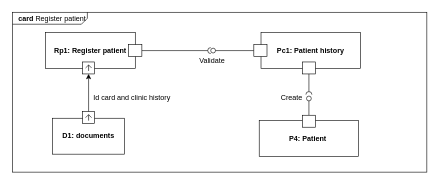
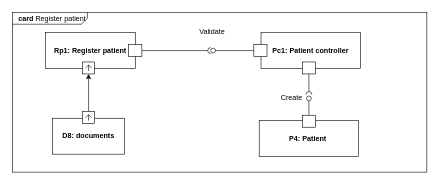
node "Pc1: Patient history": label "Pc1: Patient history" -> "Pc1: Patient controller"
node "Validate": moved (212, 62) -> (212, 32)
node "Id card and clinic history": removed
node "D1: documents": label "D1: documents" -> "D8: documents"
